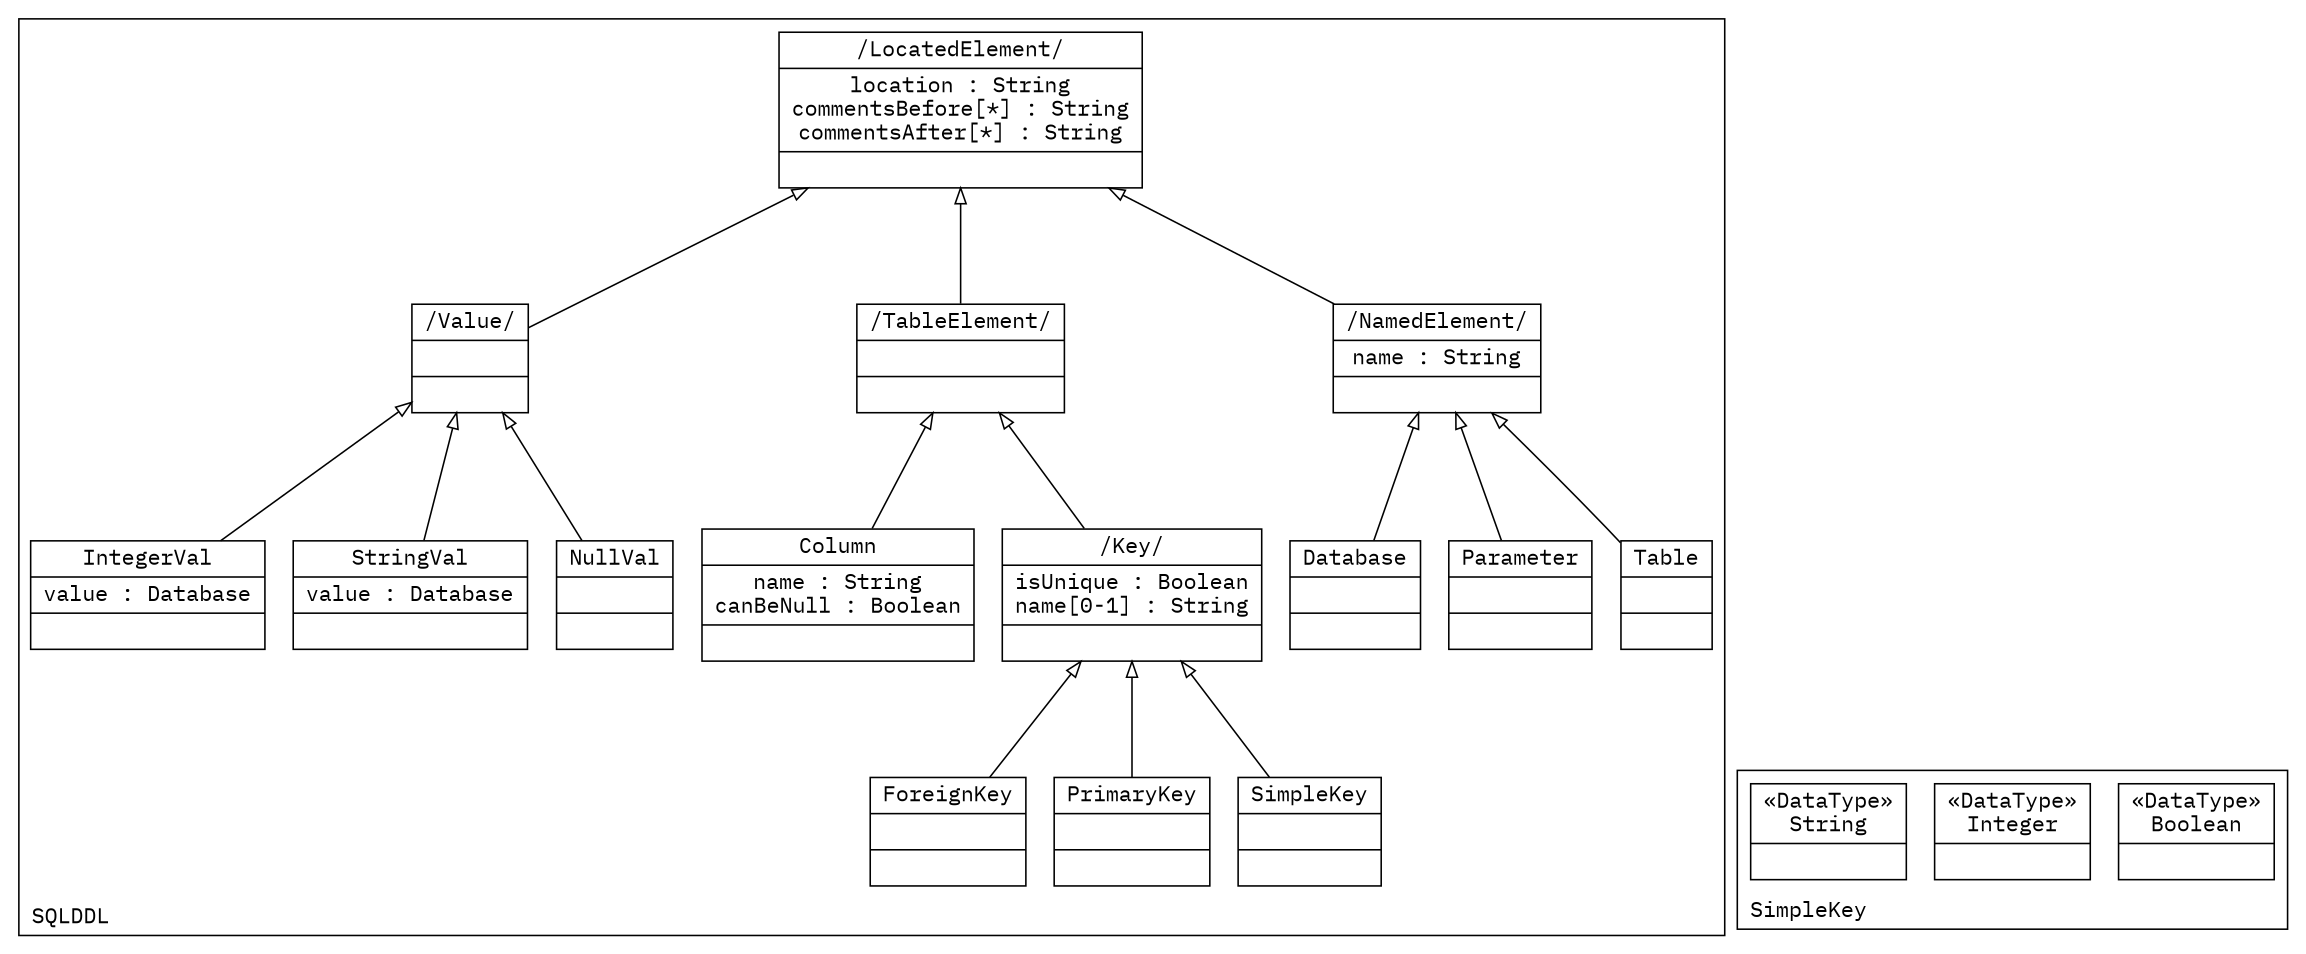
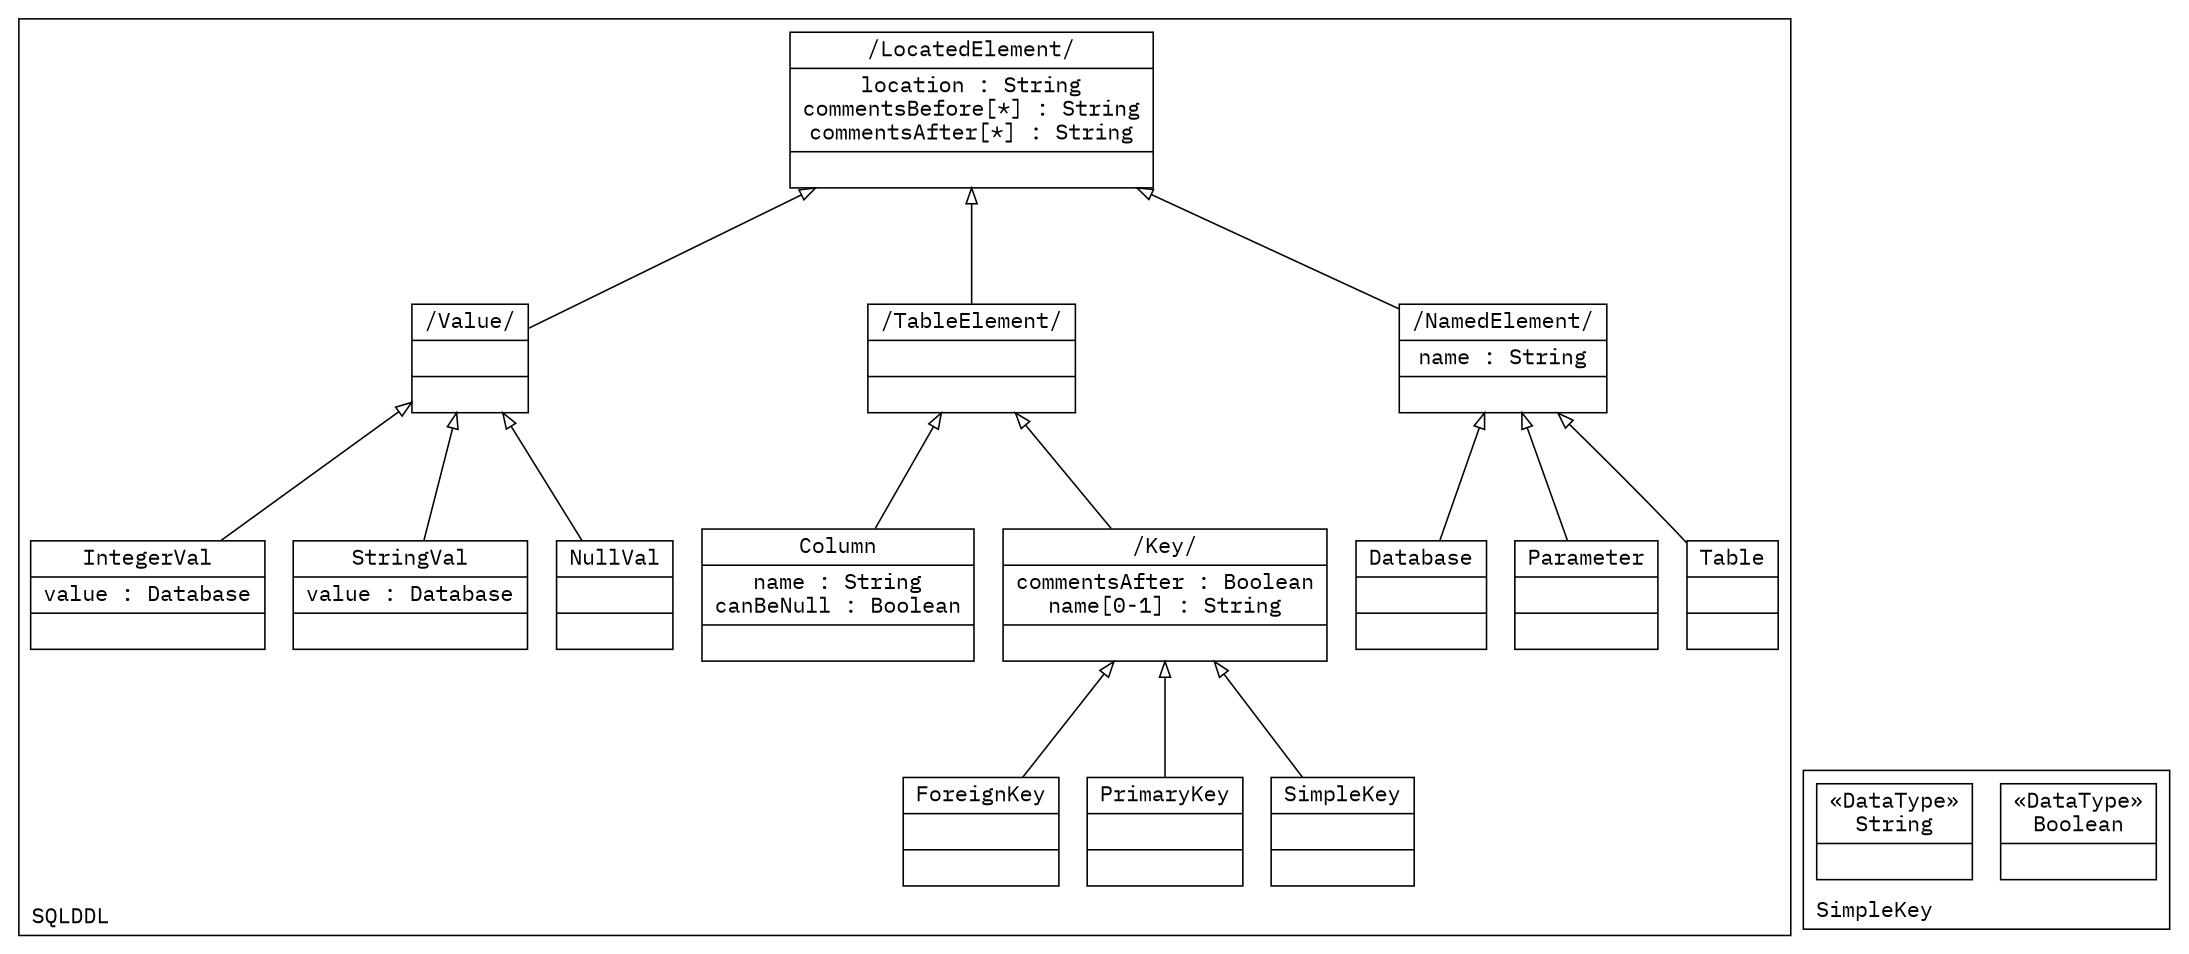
node "/Key/": text "isUnique : Boolean" -> "commentsAfter : Boolean"
node "Integer": removed
